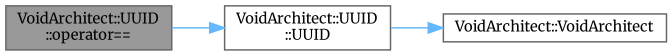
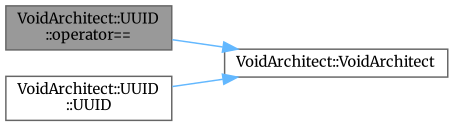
edge "VoidArchitect::UUID ::operator==" -> "VoidArchitect::UUID ::UUID": now "VoidArchitect::UUID ::operator==" -> "VoidArchitect::VoidArchitect"
